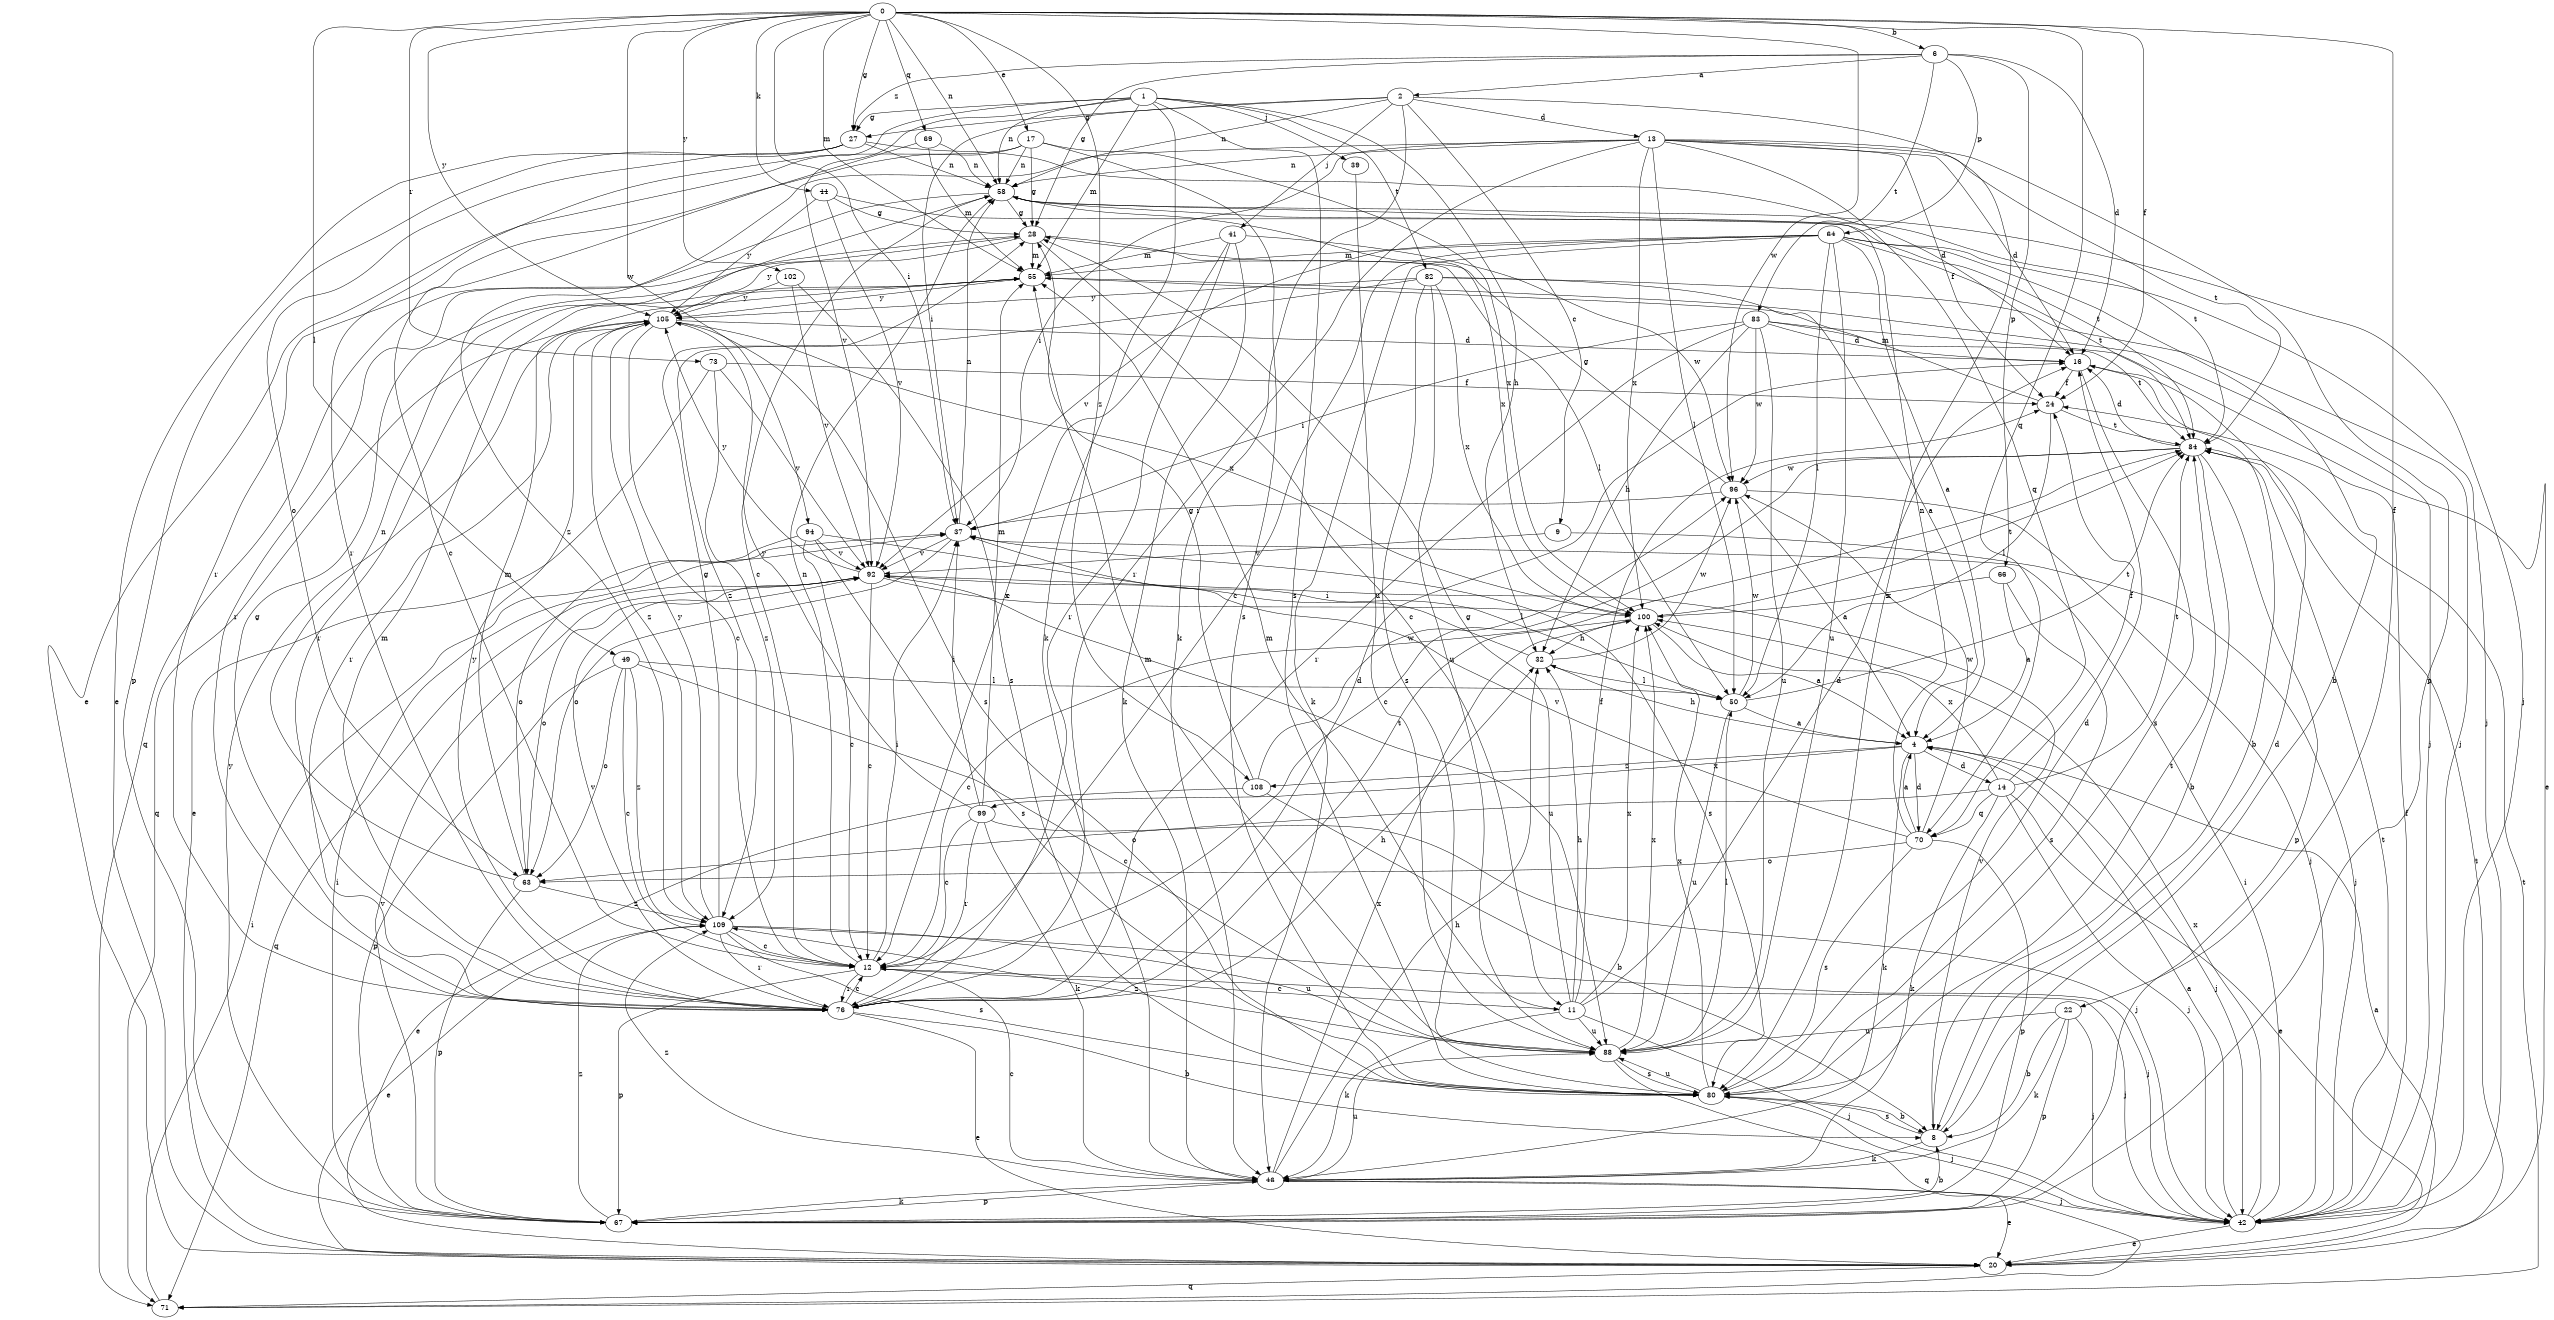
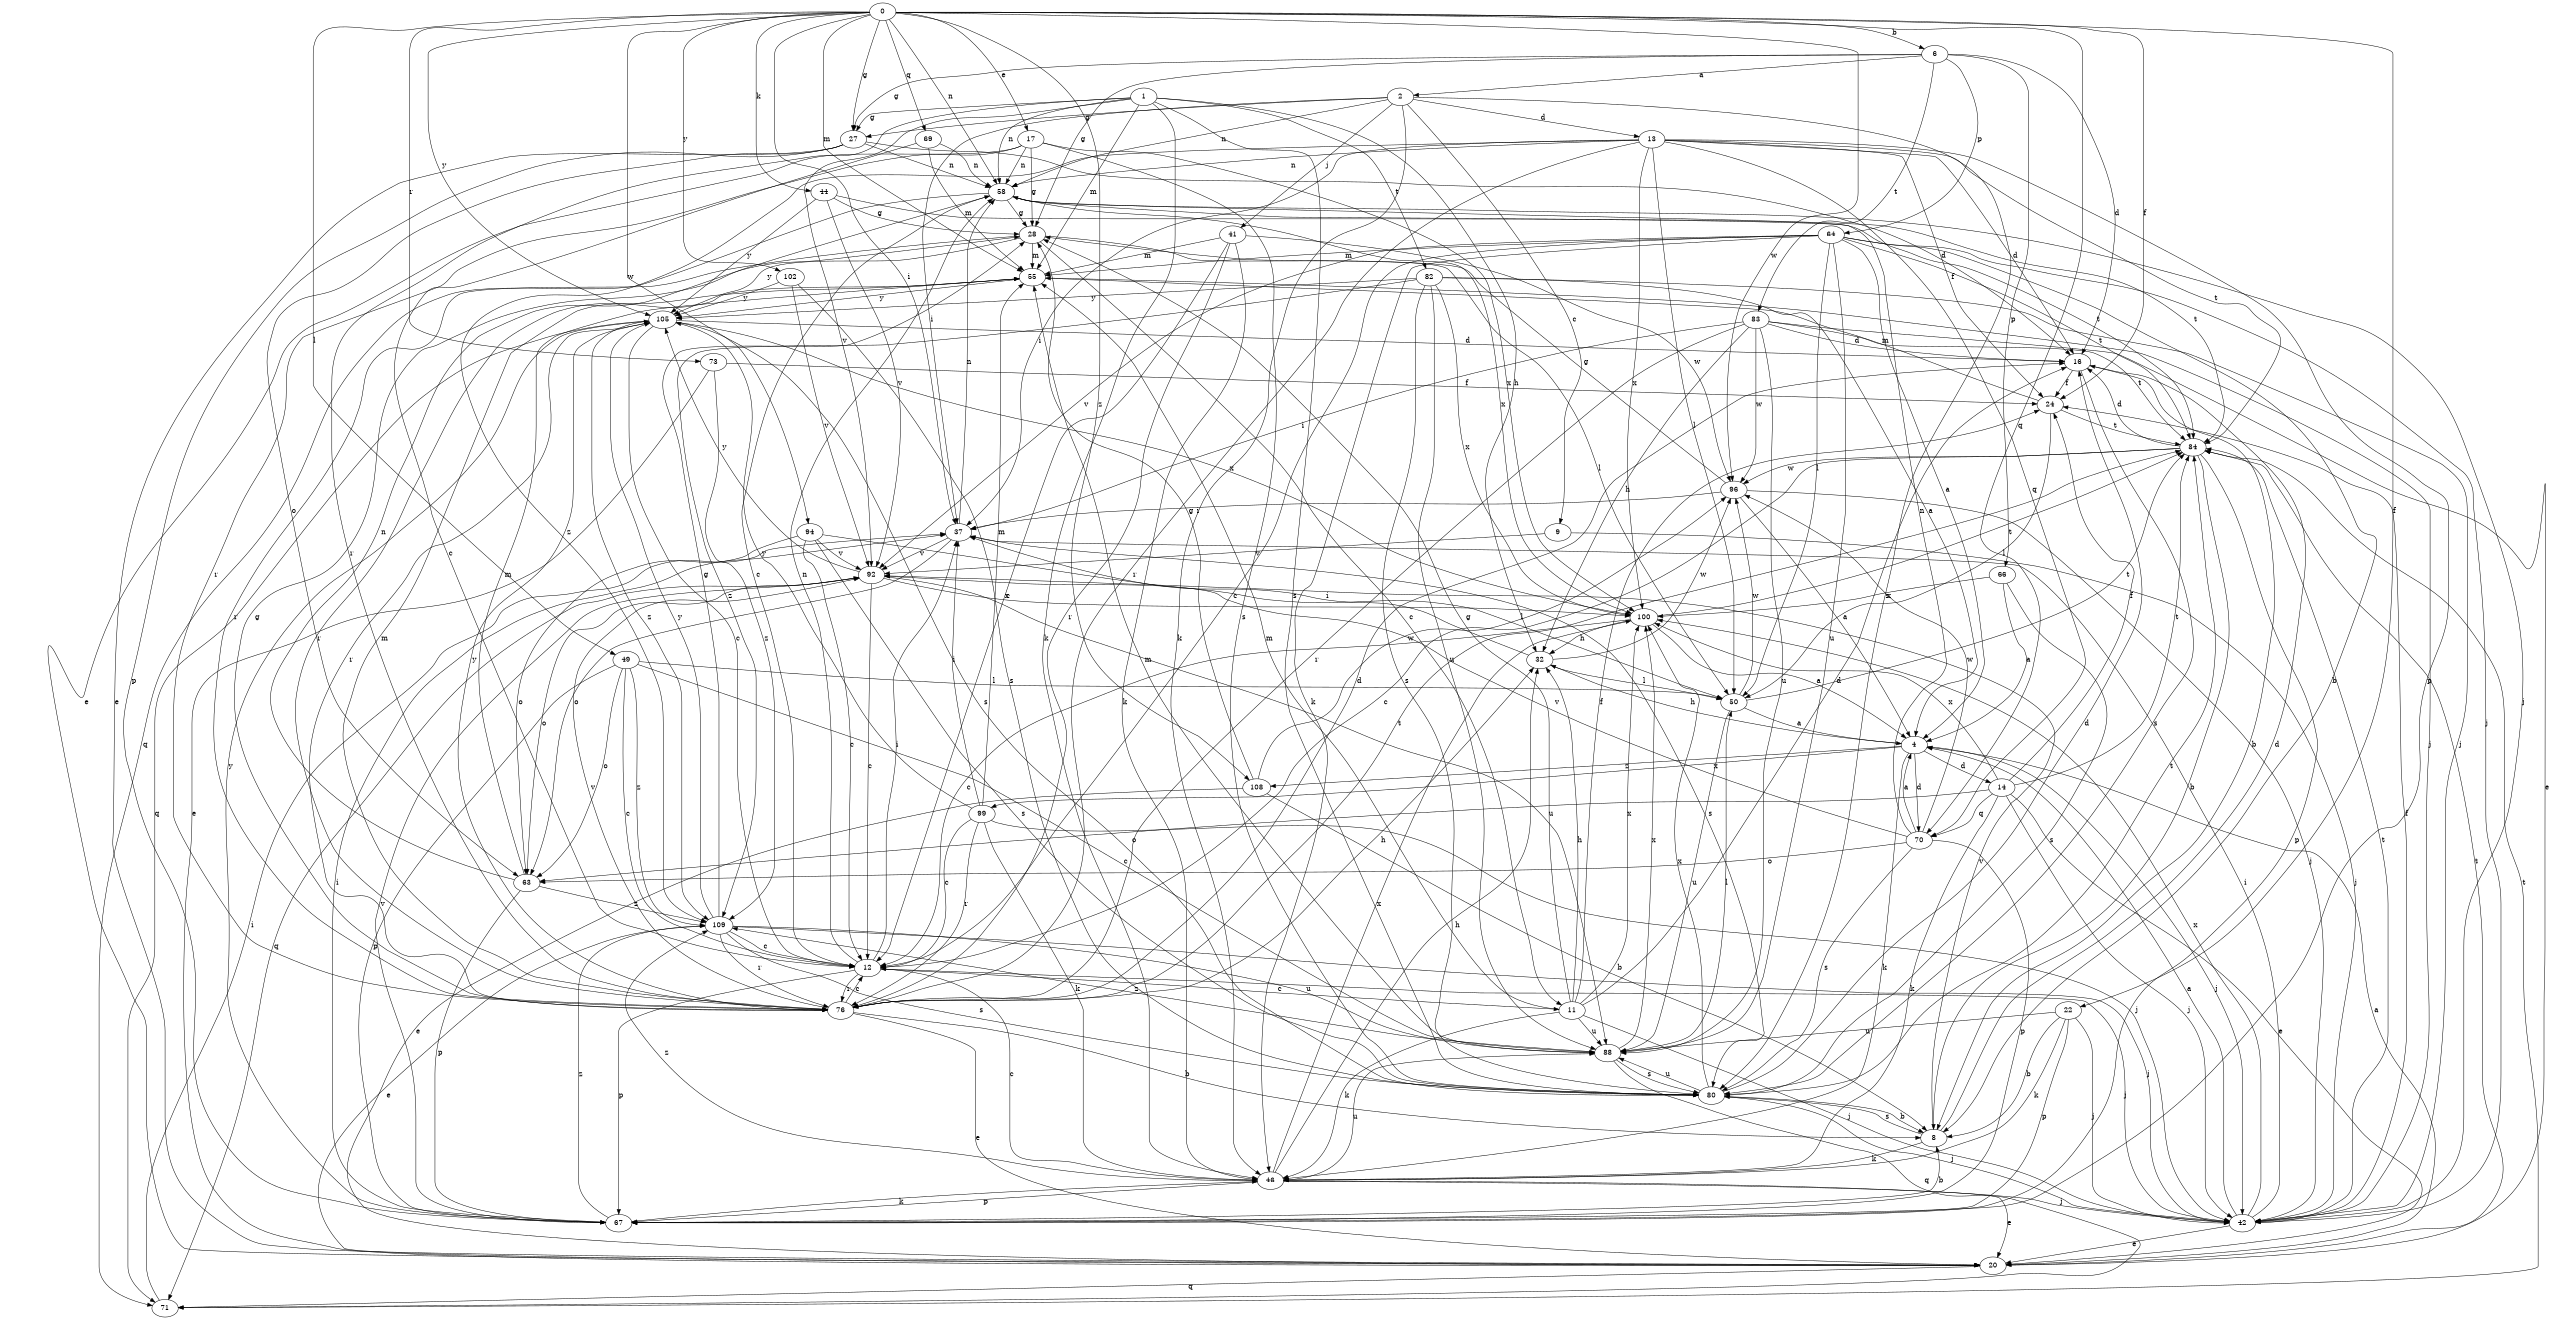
edge "6" -> "27": label "z" -> "g"
node "39": removed
edge "73" -> "92": removed, label "v"
